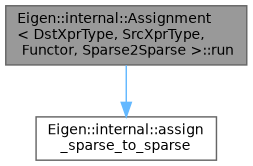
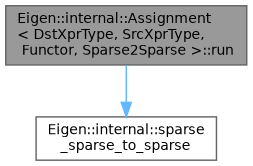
node "Eigen::internal::assign _sparse_to_sparse": label "Eigen::internal::assign _sparse_to_sparse" -> "Eigen::internal::sparse _sparse_to_sparse"
